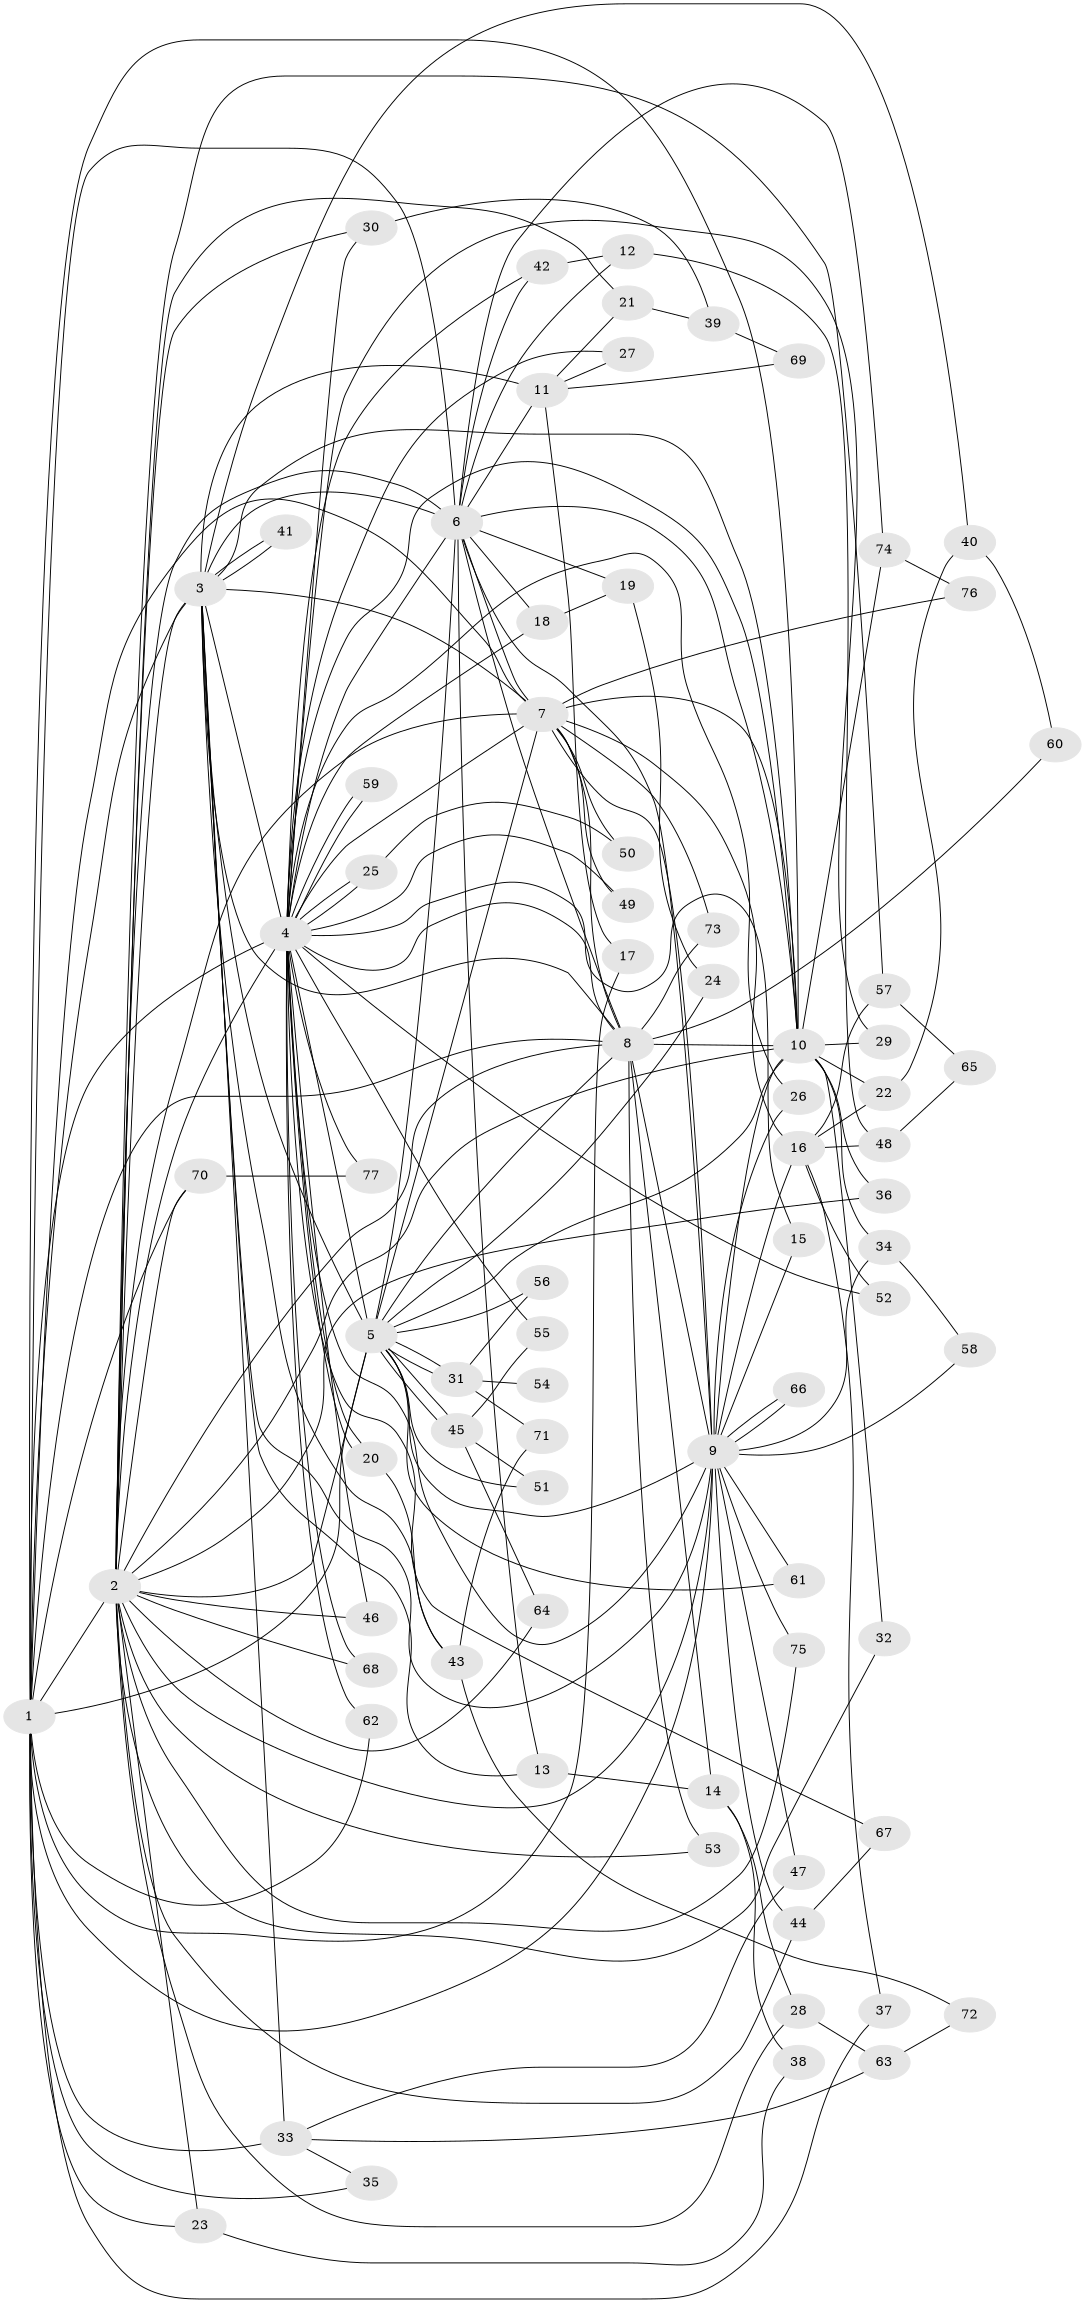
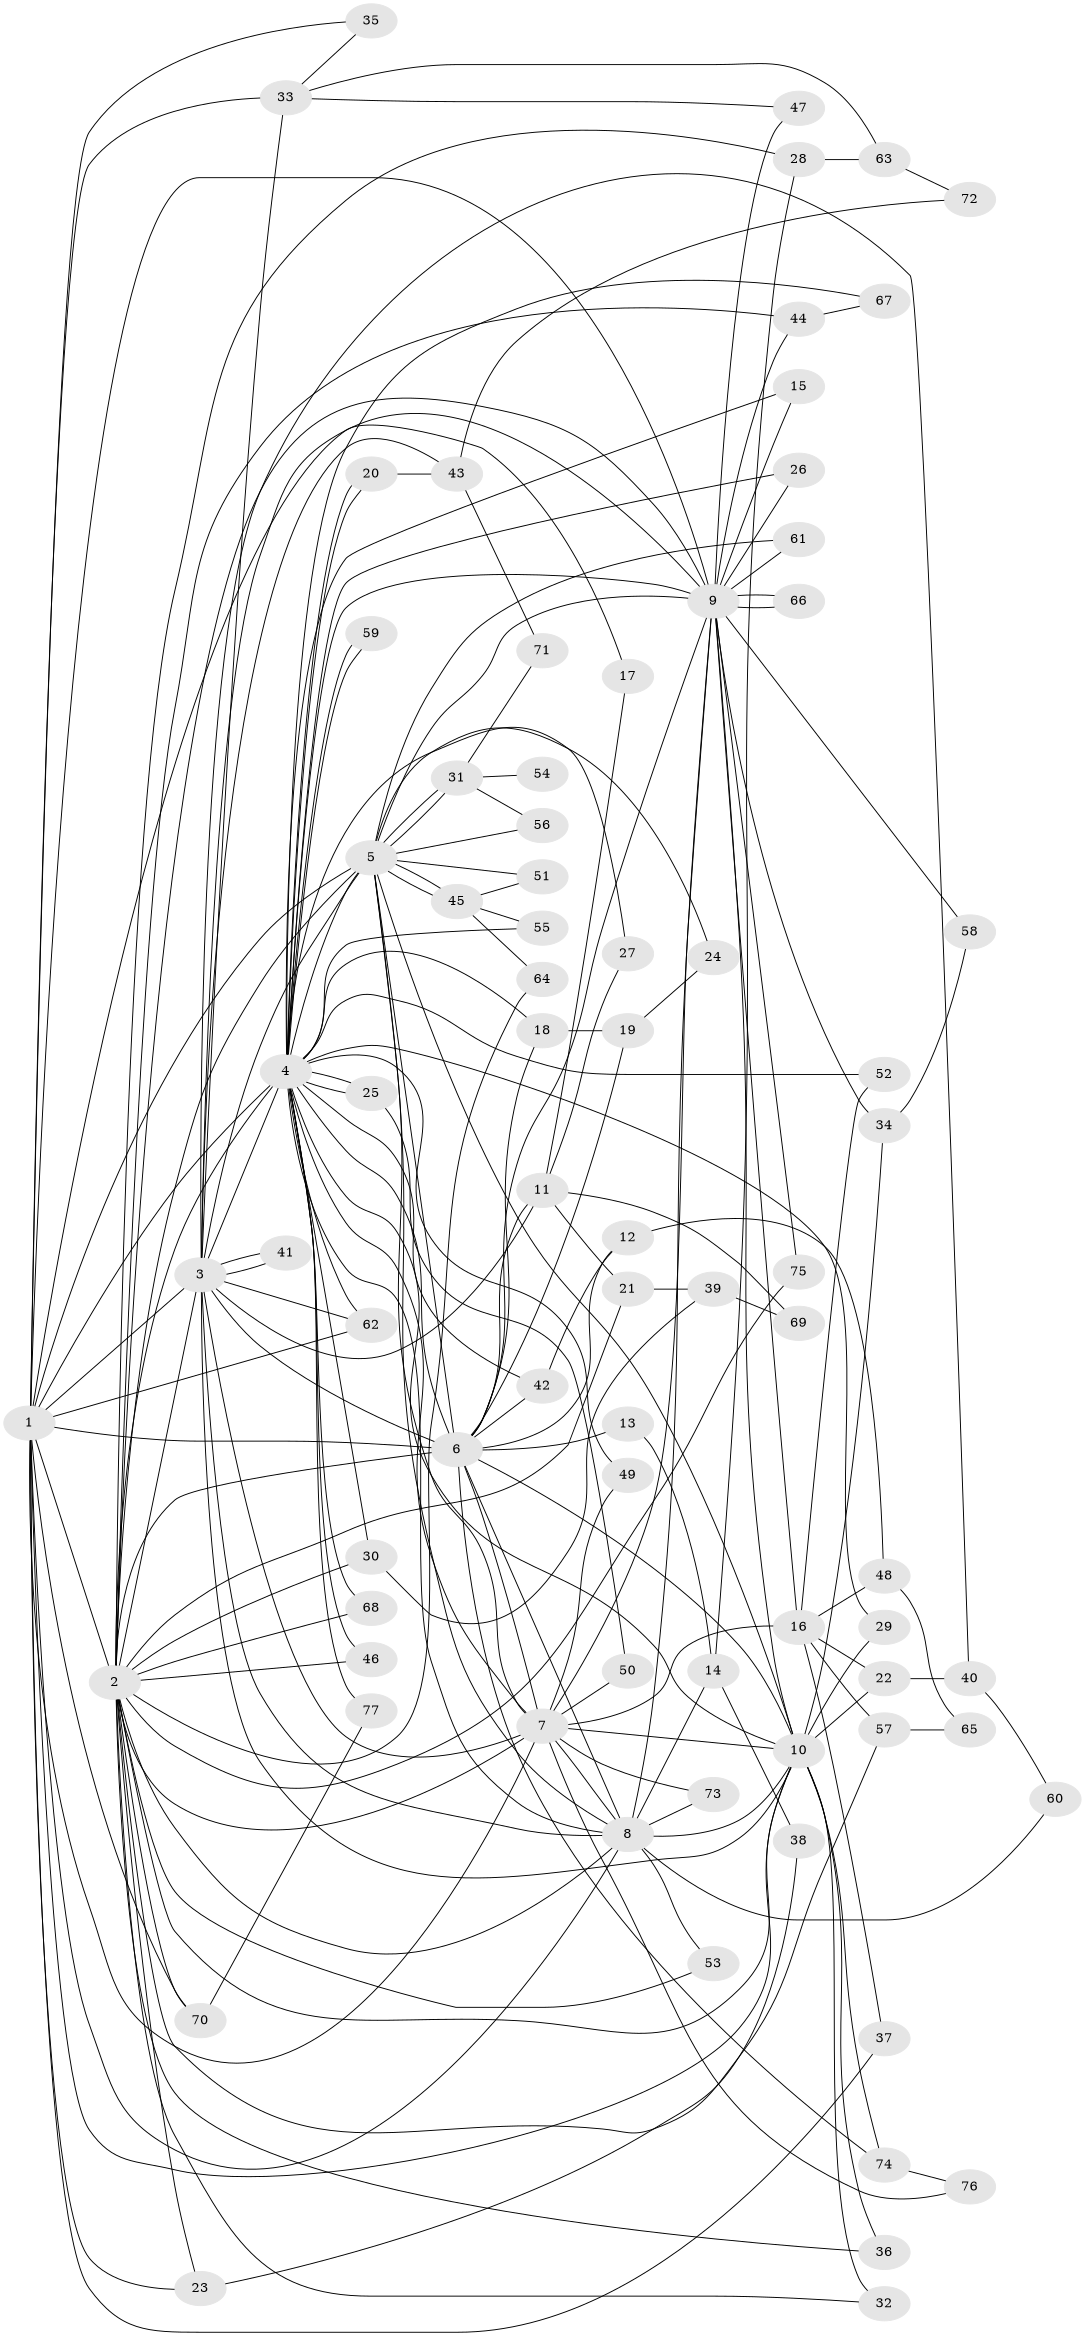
edge "3" -- "13": now "3" -- "62"
